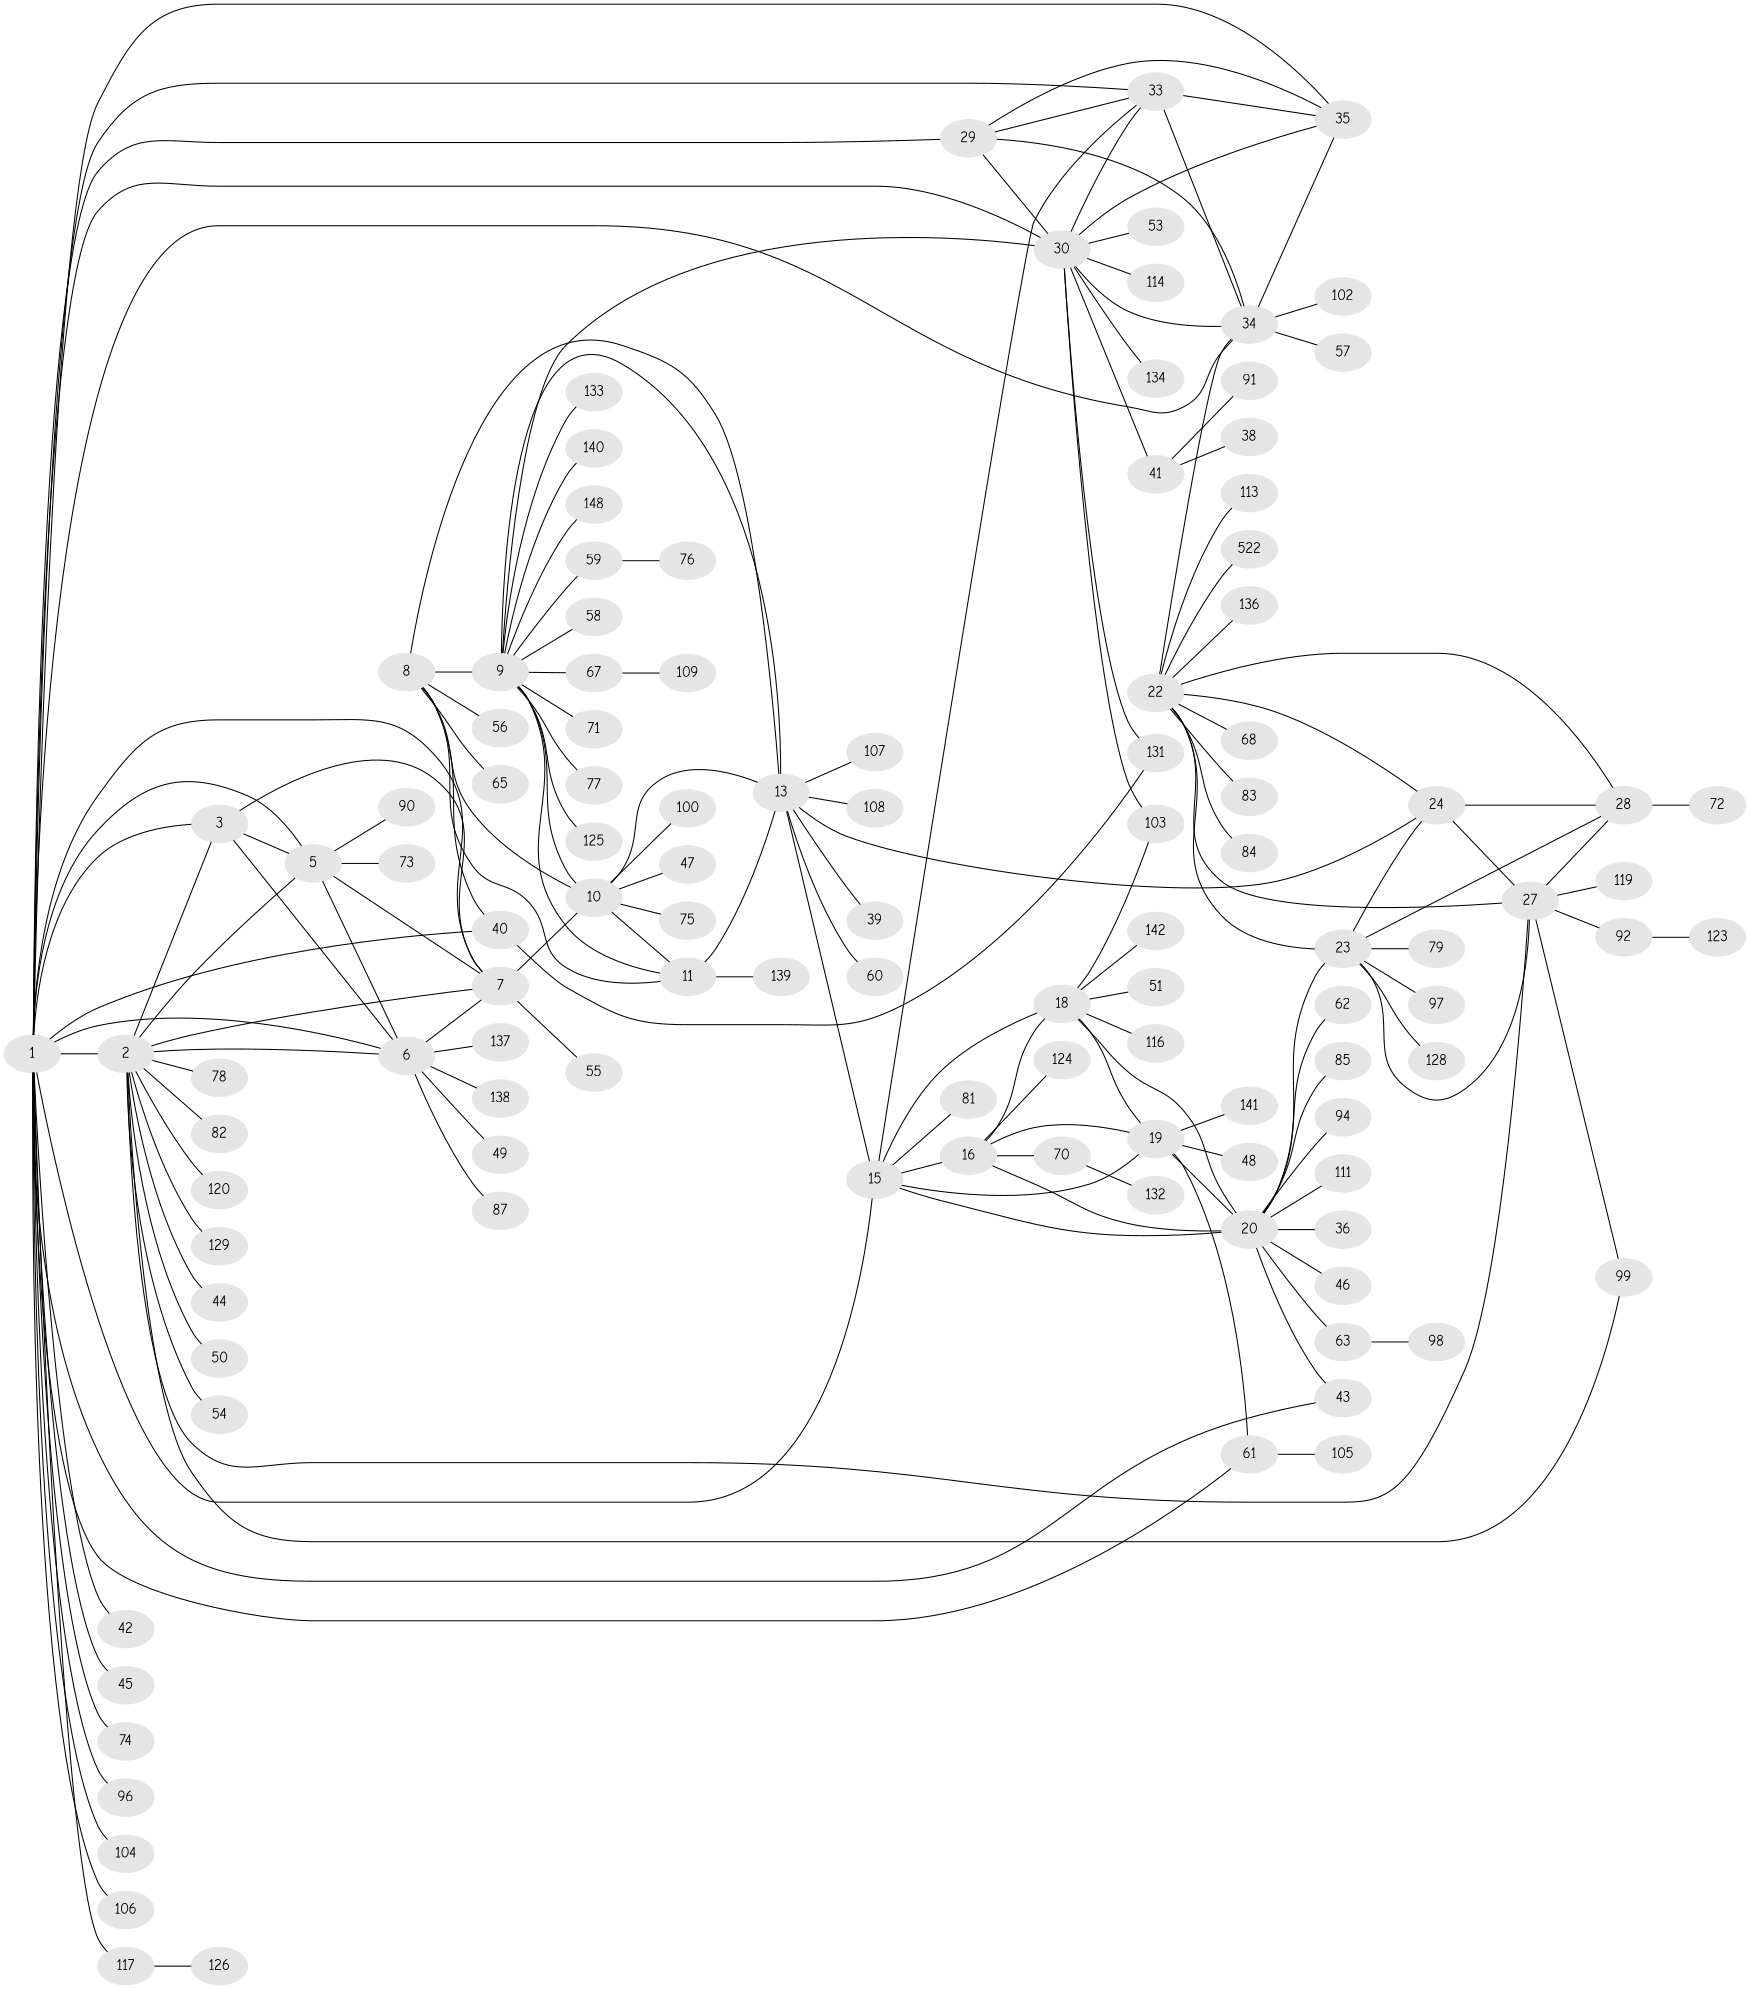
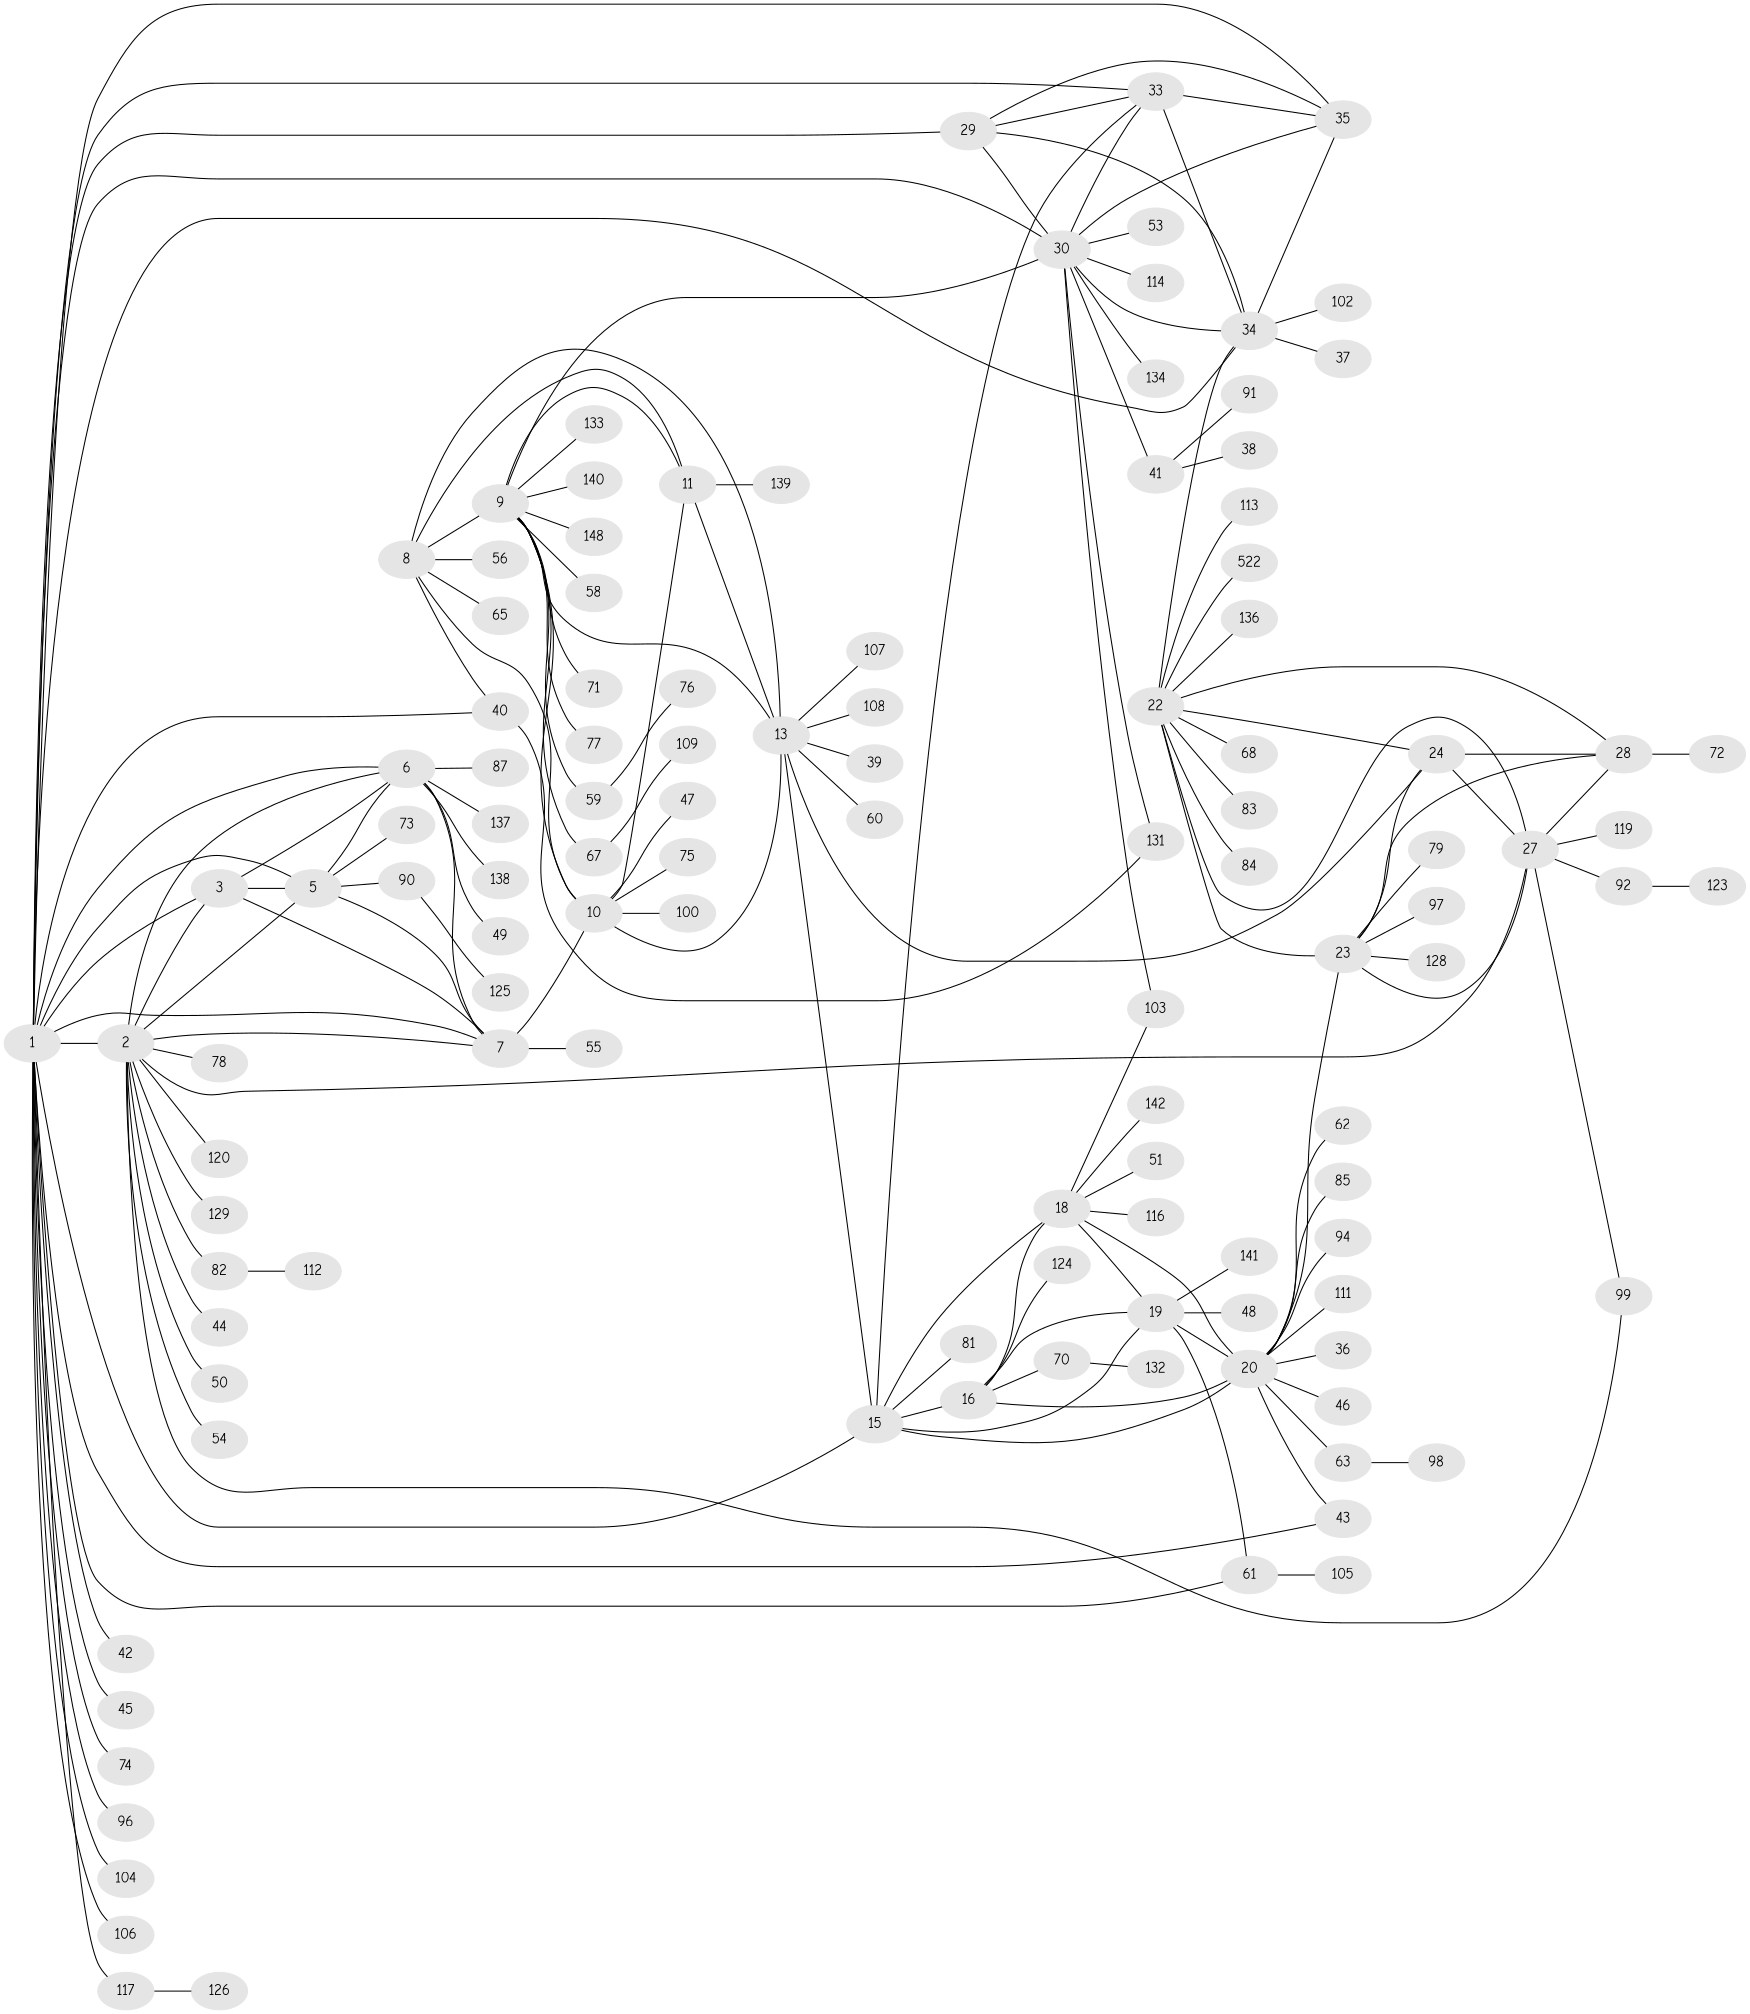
node "57": label "57" -> "37"
edge "9" -- "125": now "90" -- "125"
node "112": added
